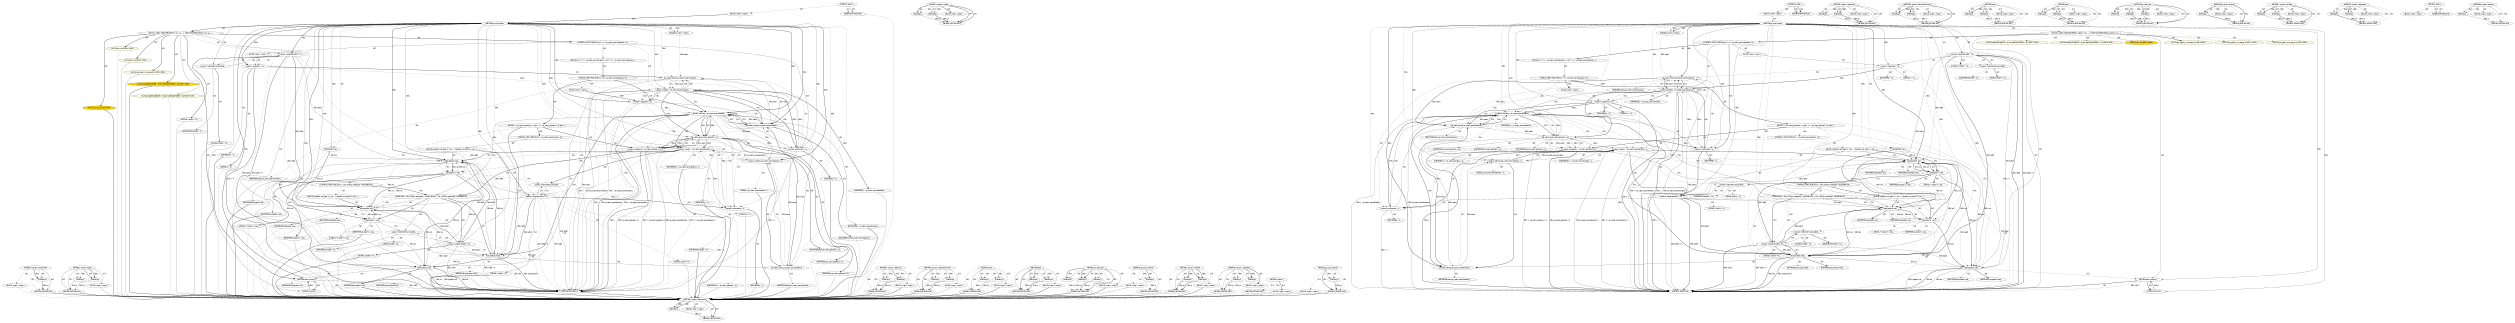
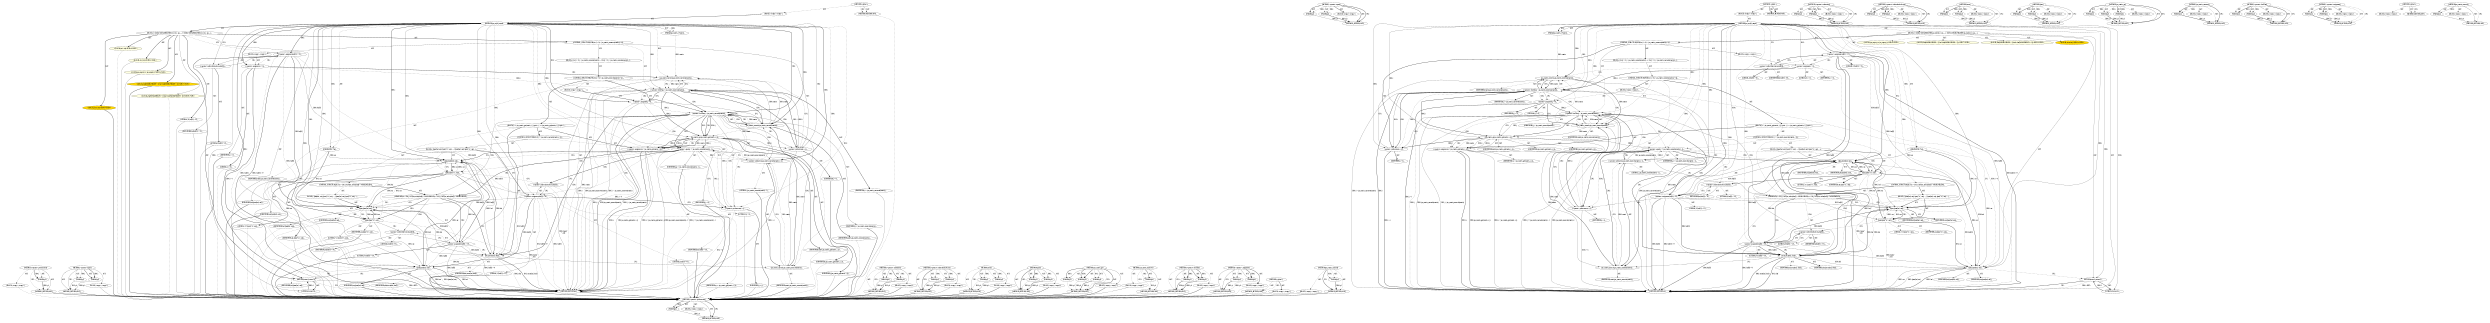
node "<(LOCAL,jas_matind_t i: jas_matind_t)<SUB>4</SUB>>": removed
node "<(LOCAL,jas_matind_t j: jas_matind_t)<SUB>5</SUB>>": removed
